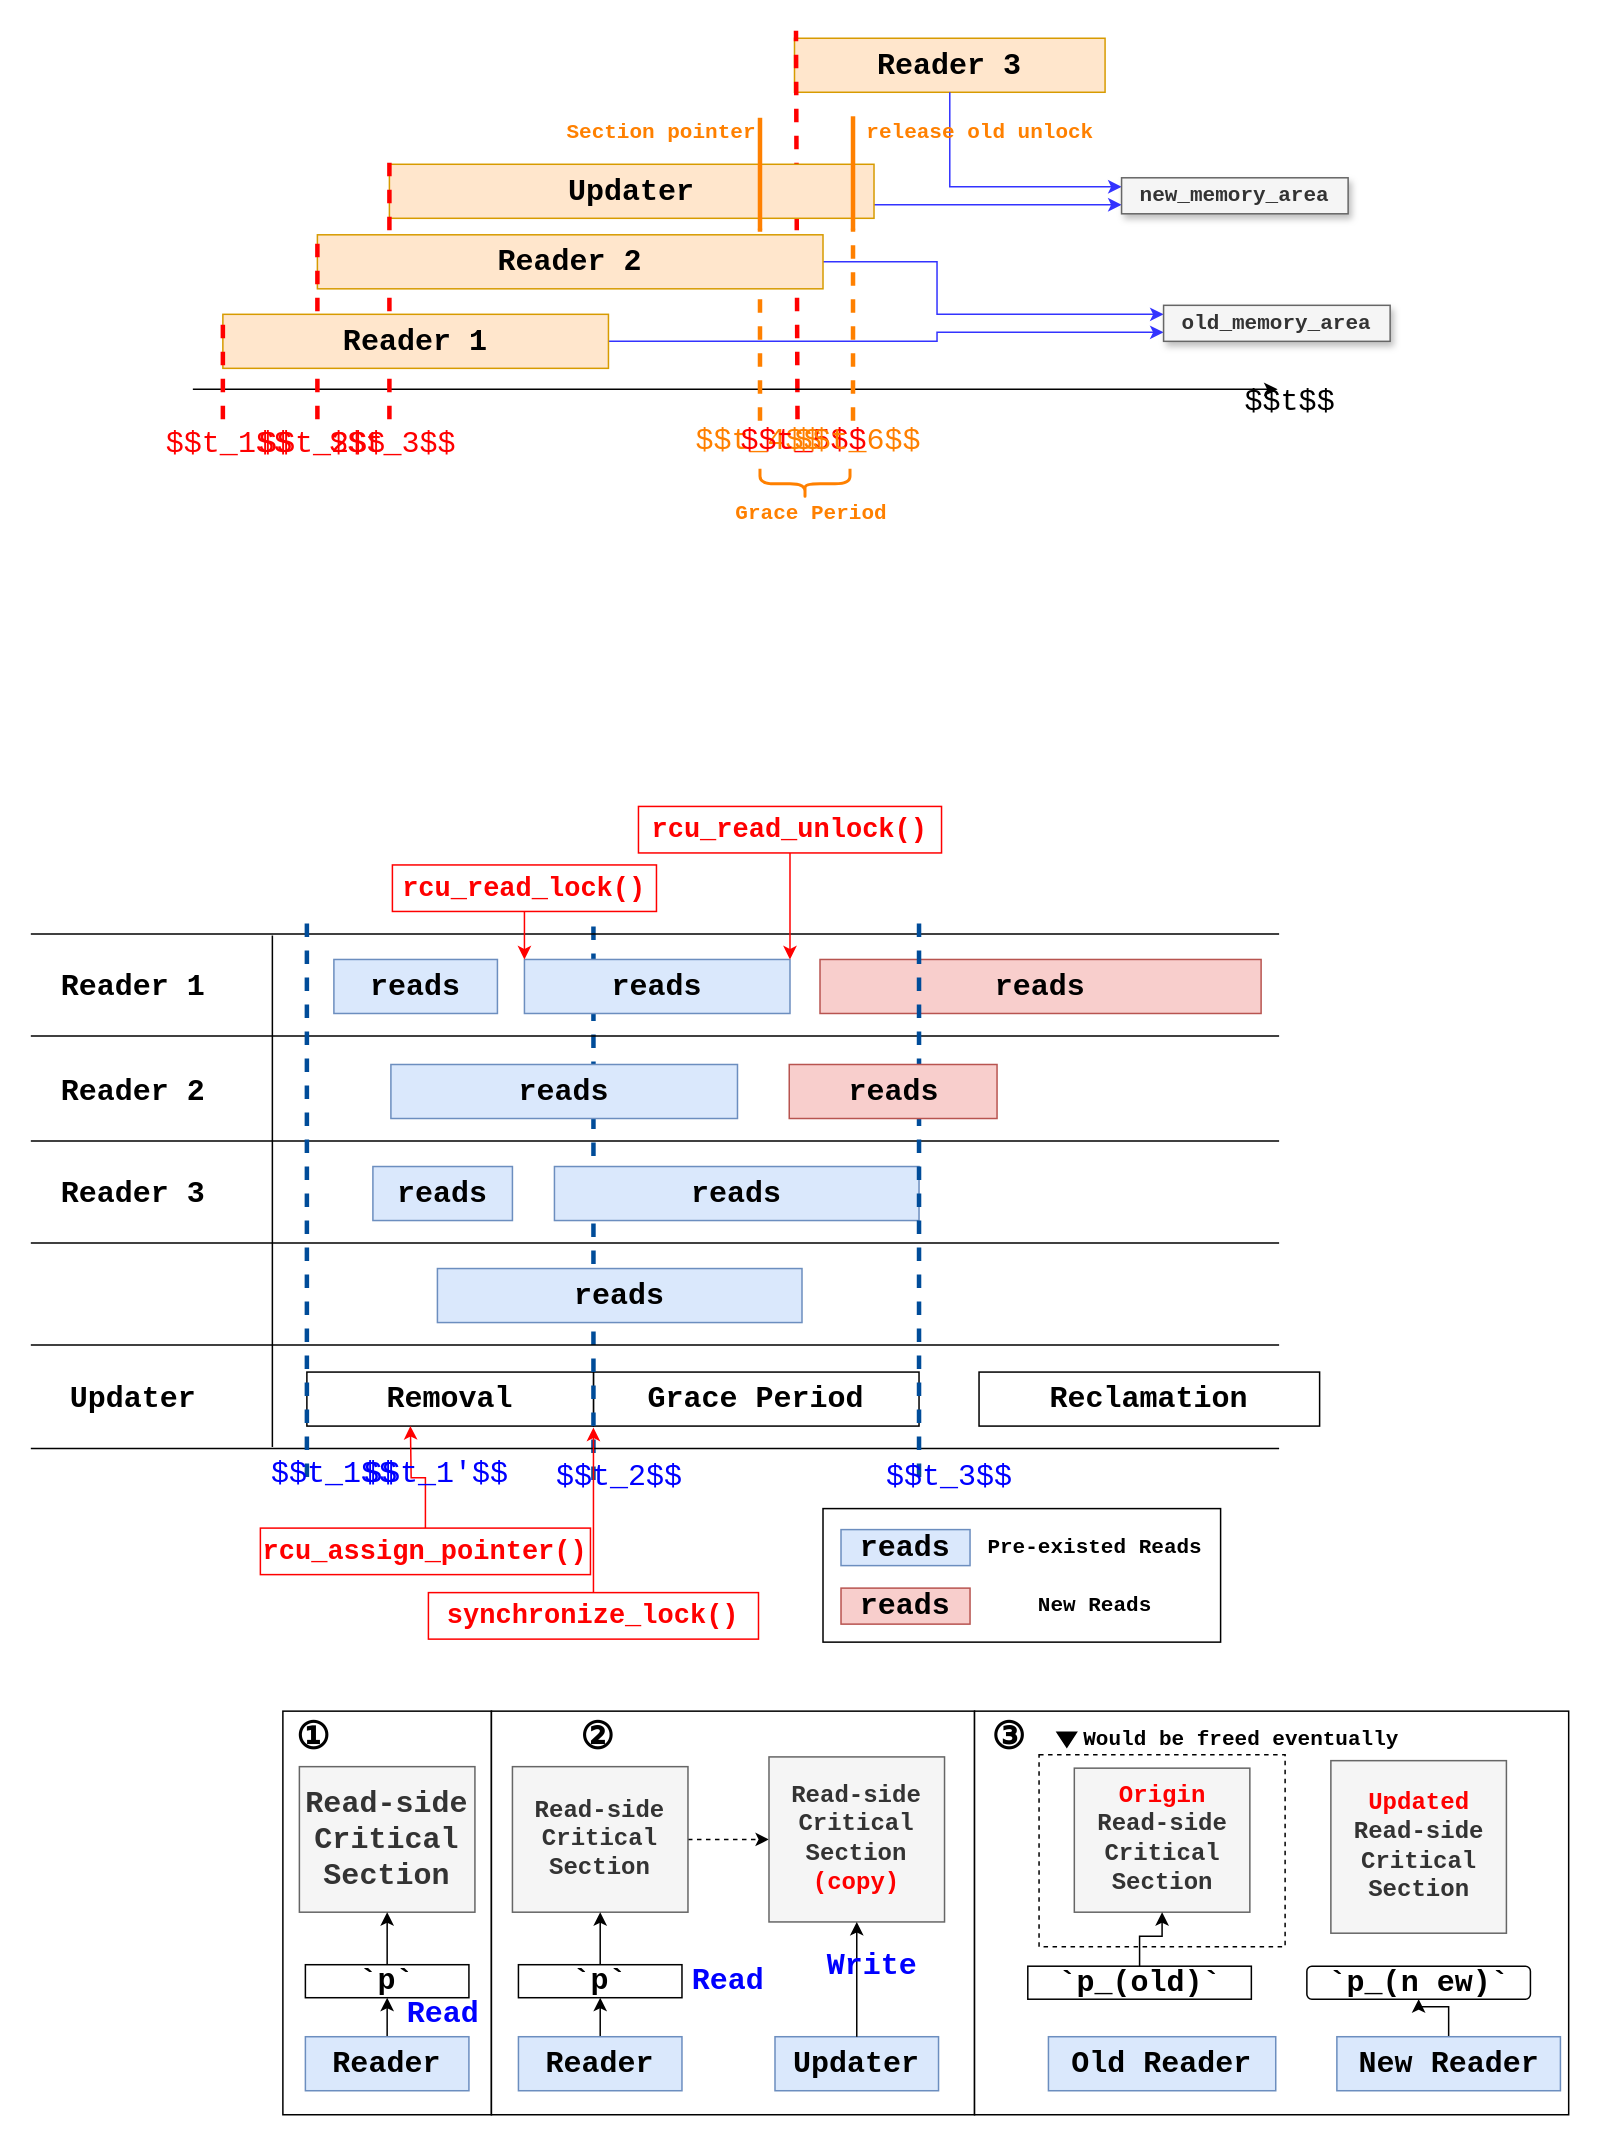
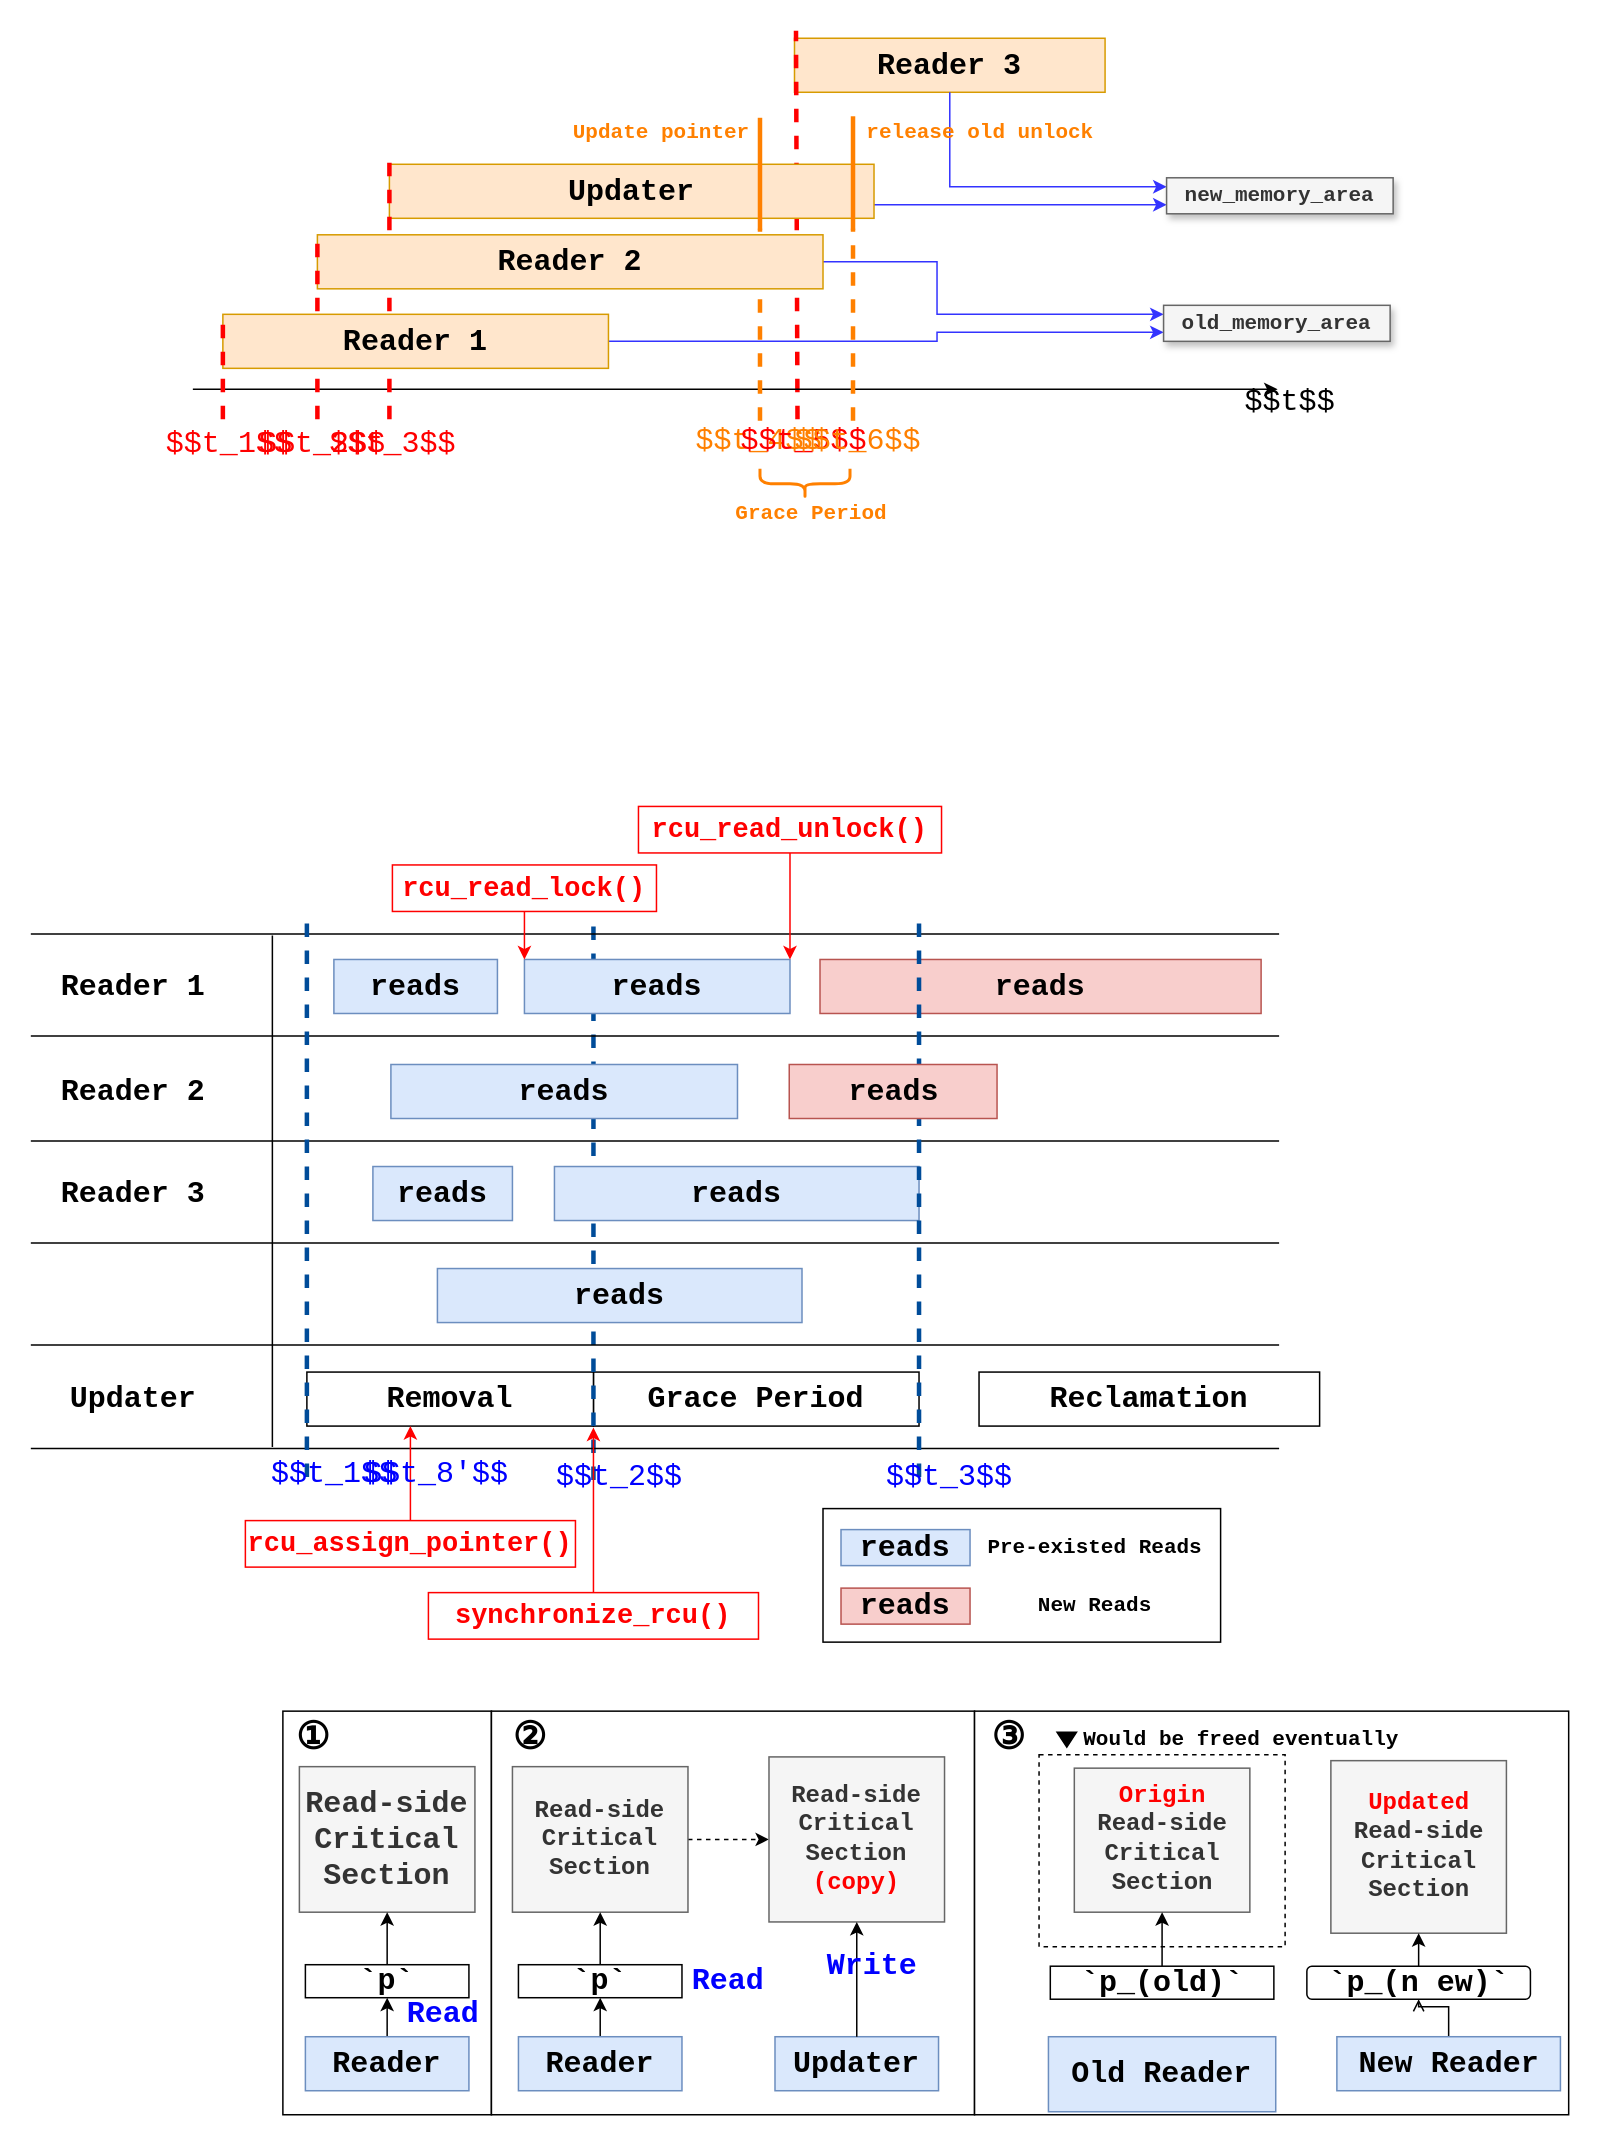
node "Section pointer": label "Section pointer" -> "Update pointer"
node "new_memory_area": moved (1235, 196) -> (1280, 196)
node "$$t_1'$$": label "$$t_1'$$" -> "$$t_8'$$"
node "rcu_assign_pointer()": moved (425, 1551) -> (410, 1544)
node "synchronize_lock()": label "synchronize_lock()" -> "synchronize_rcu()"
node "②": moved (597, 1739) -> (530, 1739)
edge "`p_(n ew)`" -> "UpdatedRead-side Critical Section": added
node "`p_(old)`": moved (1139, 1982) -> (1162, 1982)
edge "New Reader" -> "`p_(n ew)`": arrowhead classic -> open
node "Old Reader": size 227x54 -> 227x75
